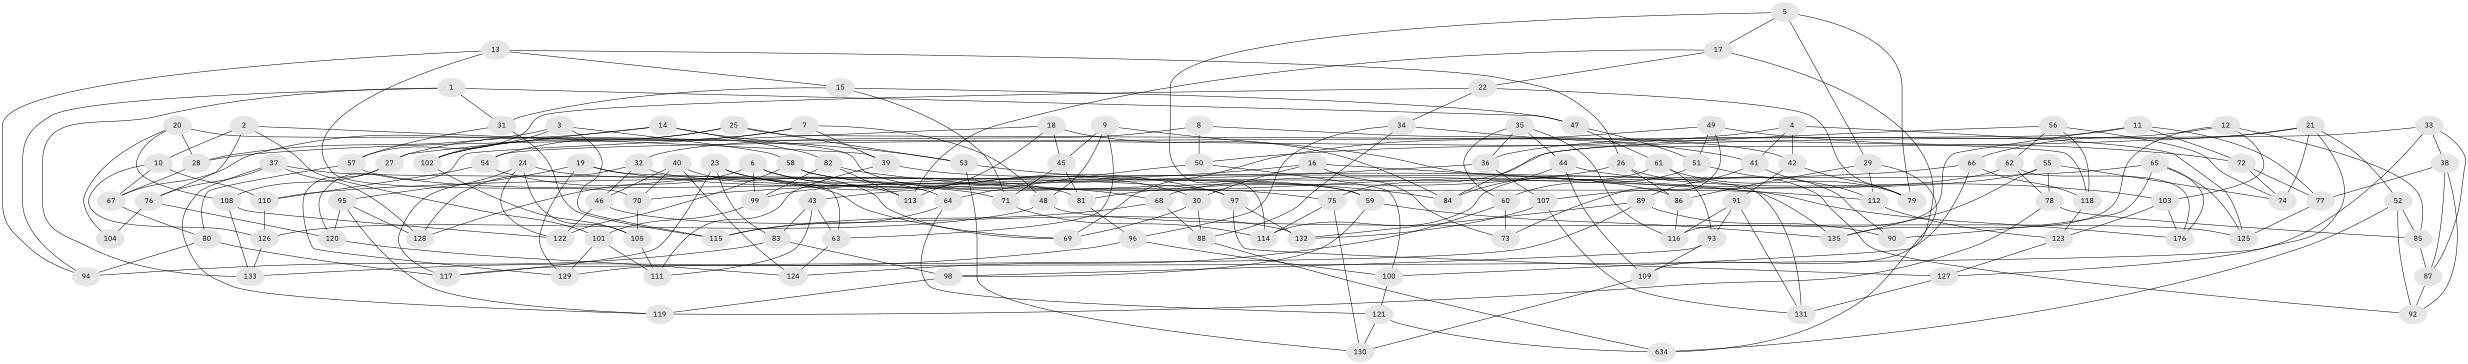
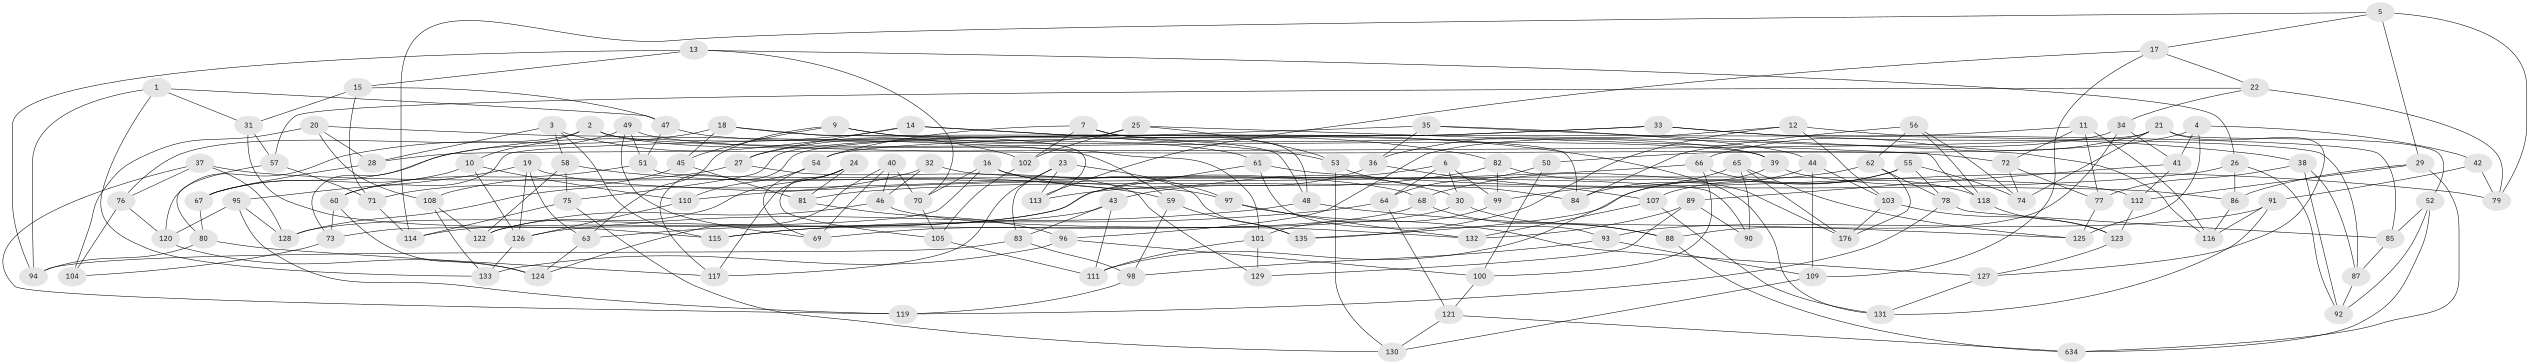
node "8": removed
edge "19" -- "129": now "19" -- "126"
edge "73" -- "104": added
